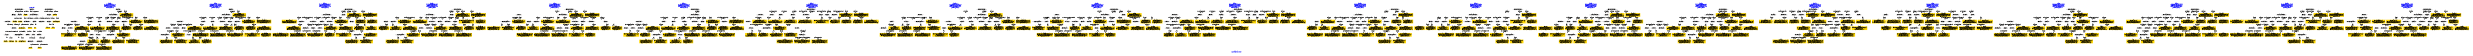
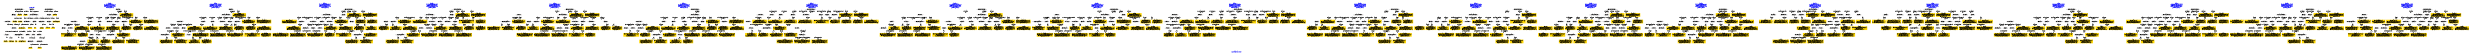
node "galleryLabel": fillcolor lightgray -> gold
node "creditLine": added
